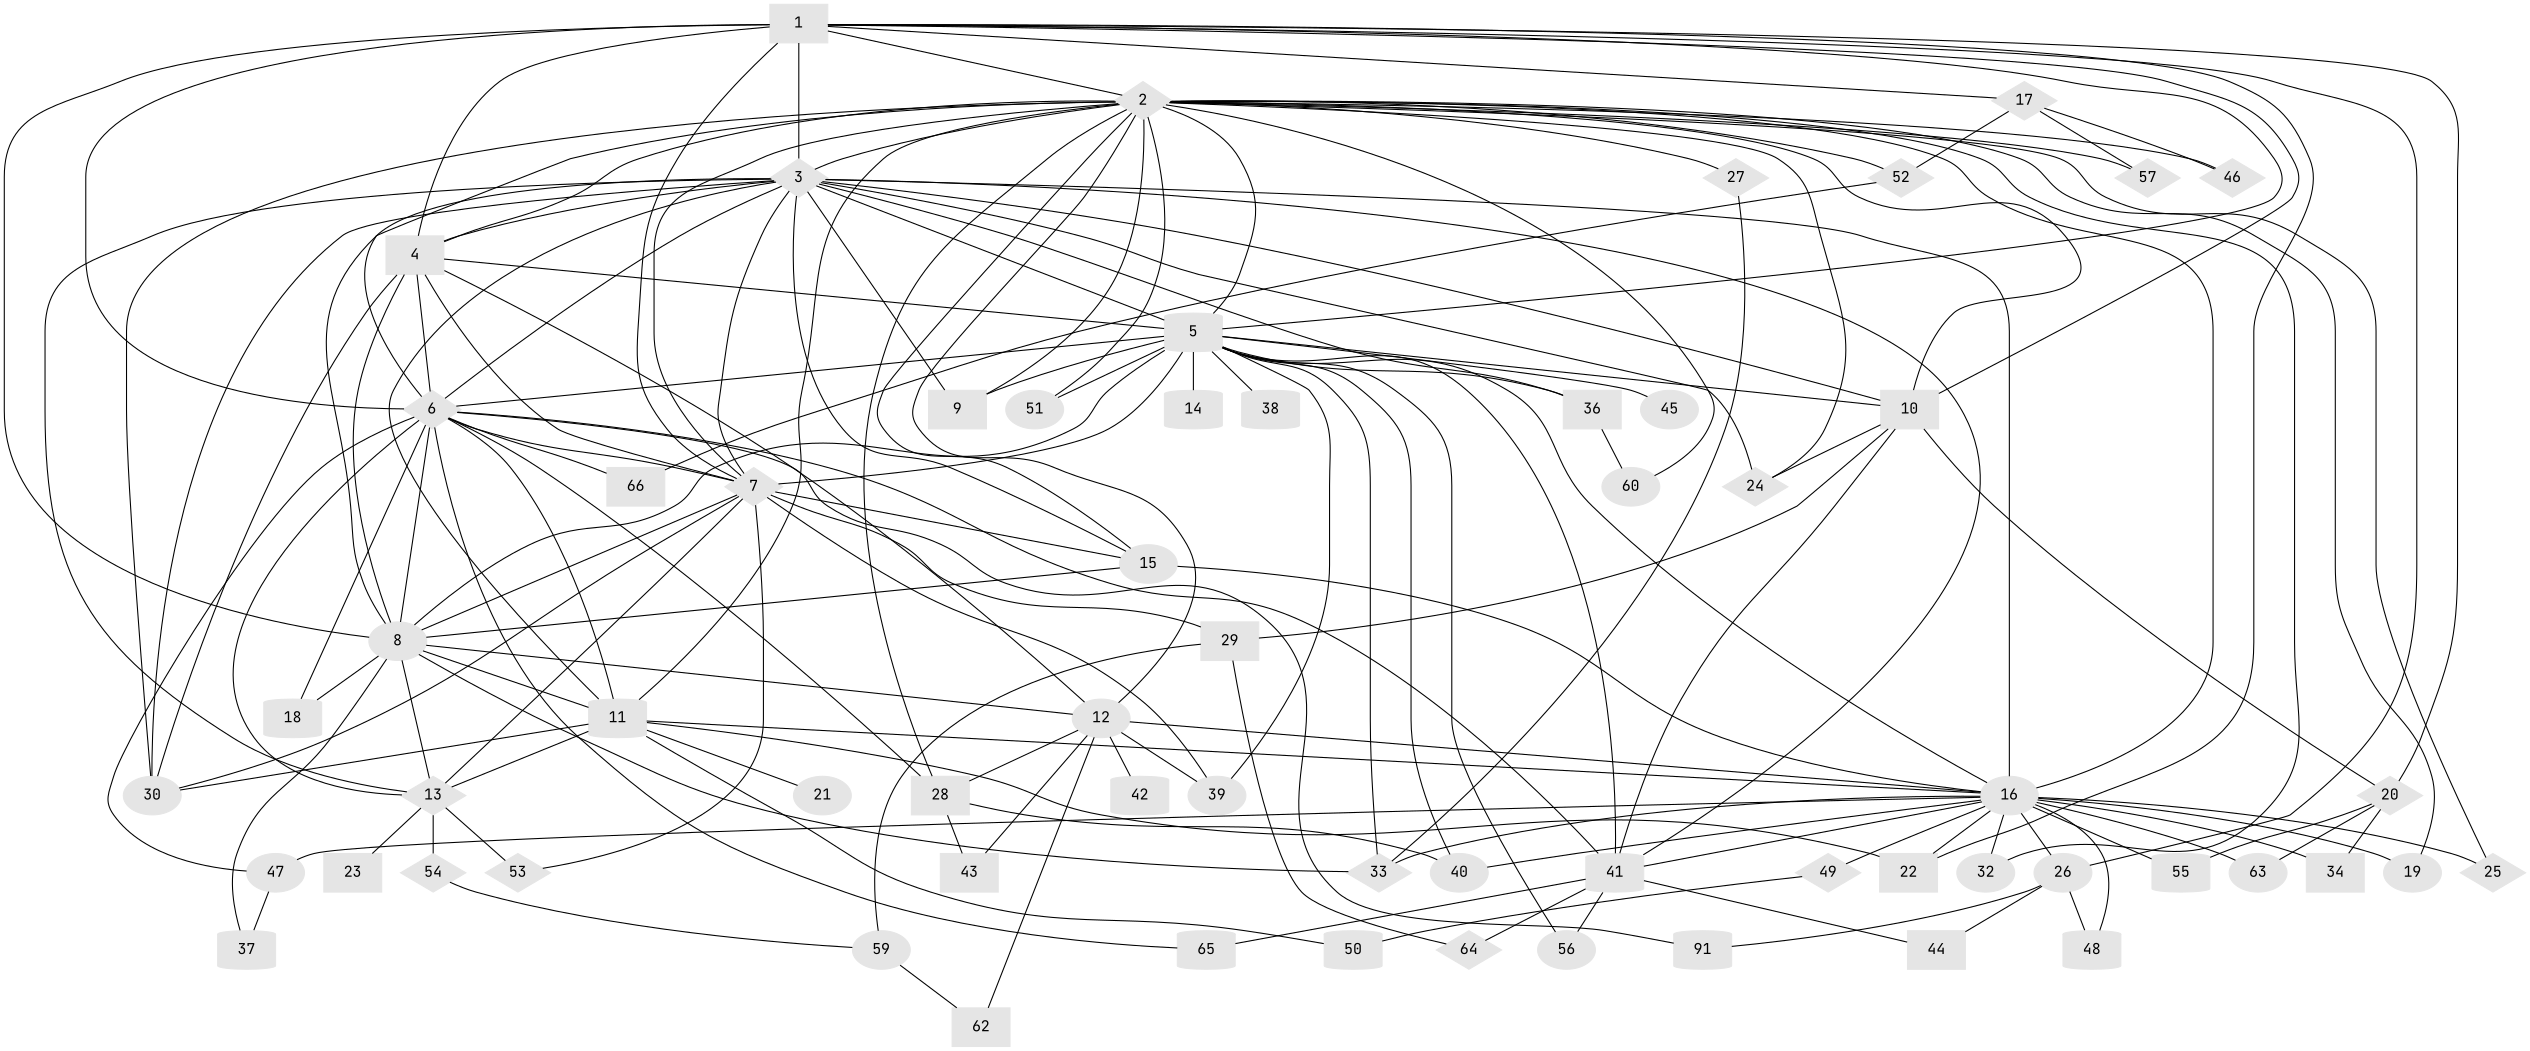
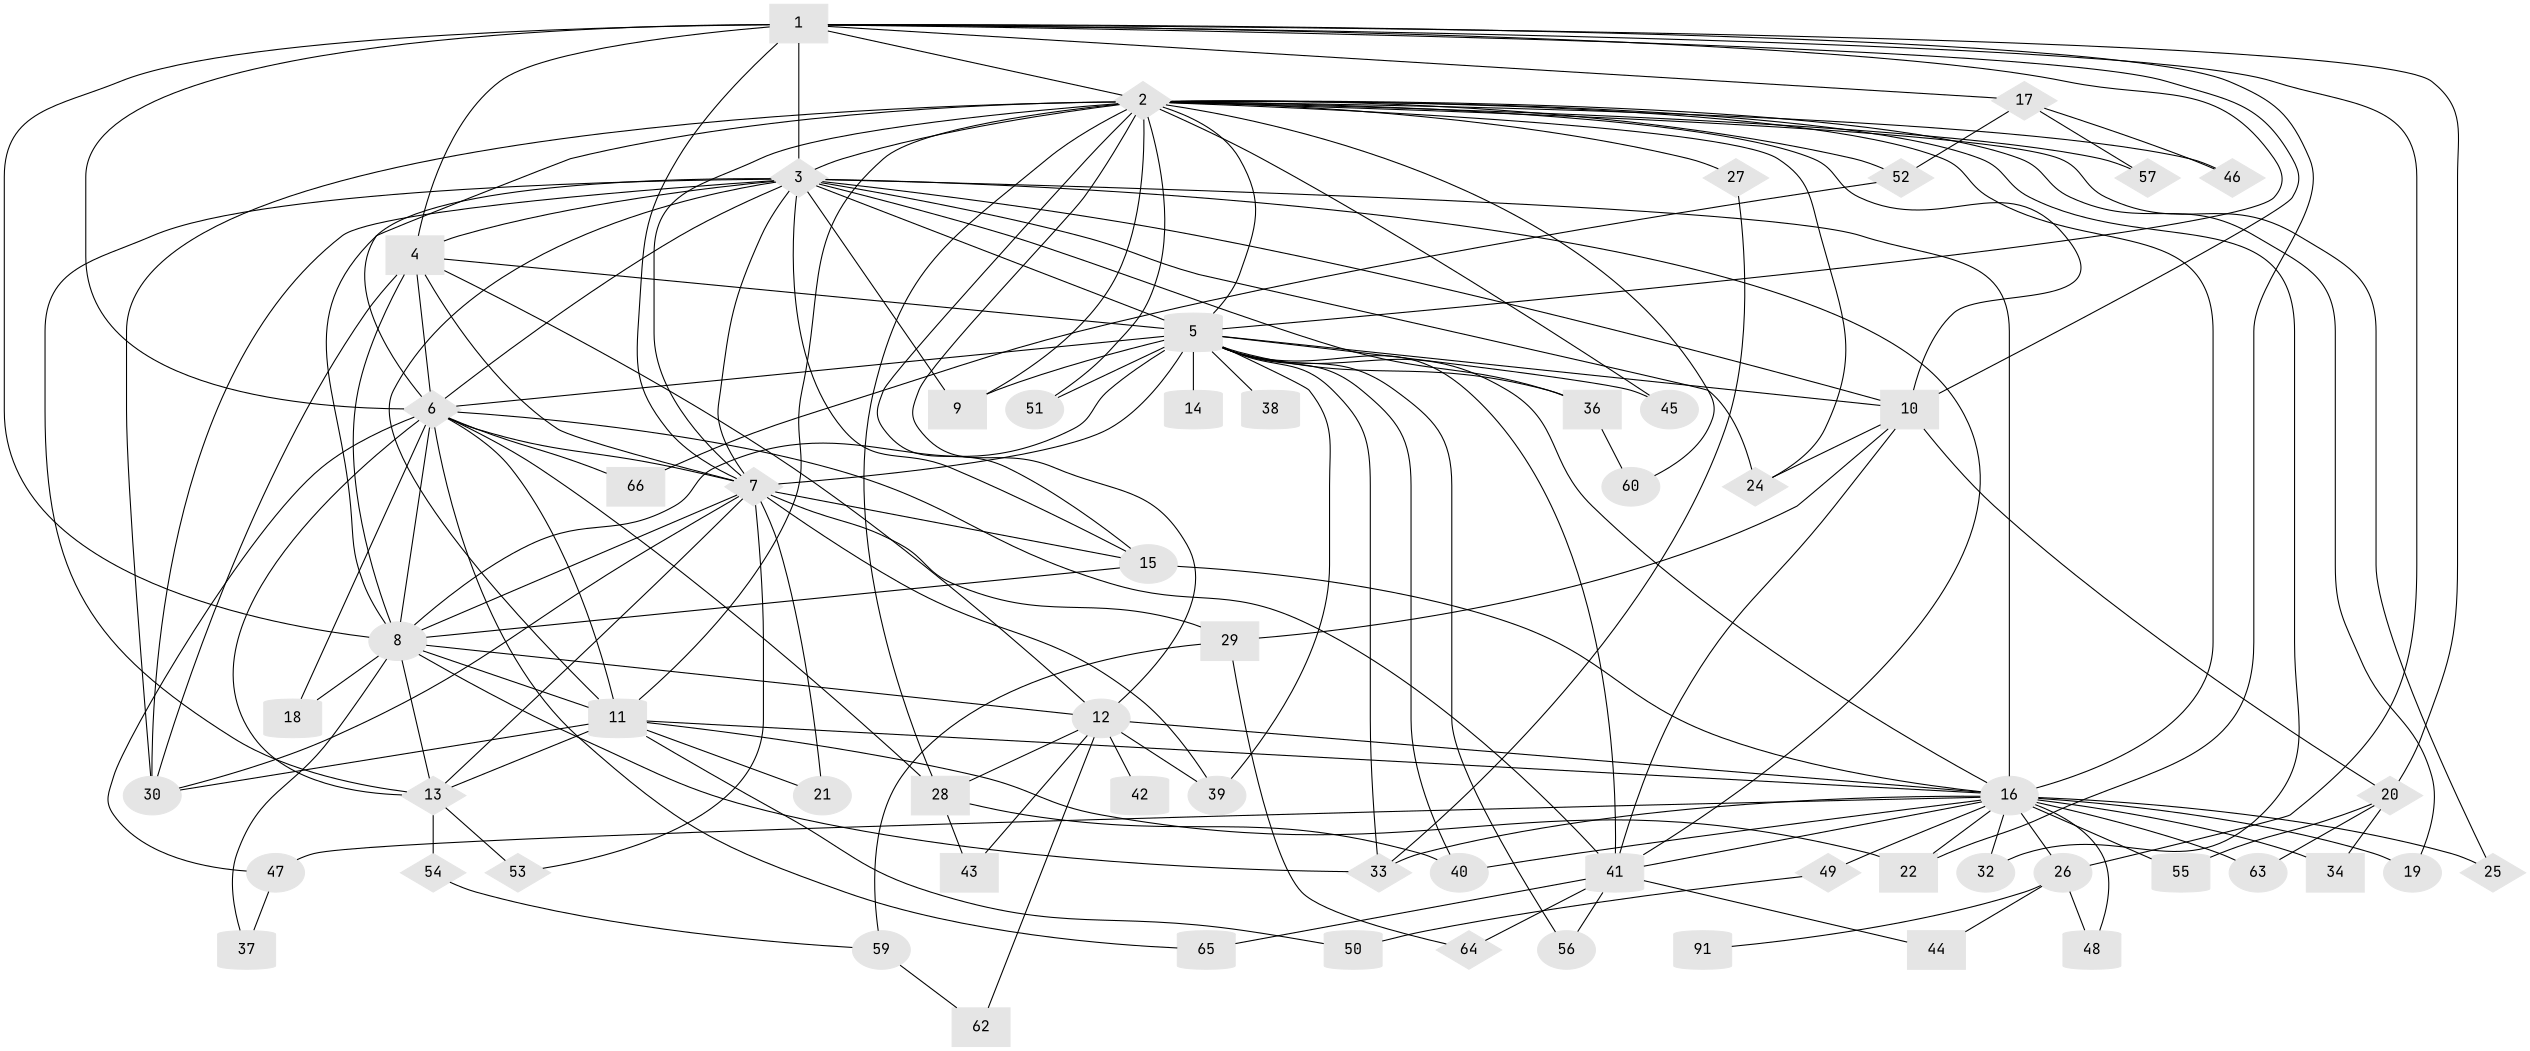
edge "2" -- "4": now "2" -- "45"
edge "6" -- "91": removed
edge "7" -- "21": added
node "23": removed
